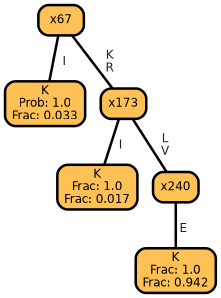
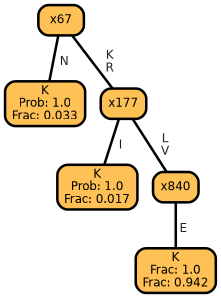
edge "x67" -- "K Prob: 1.0 Frac: 0.033": label " I" -> " N"
node "x173": label "x173" -> "x177"
node "K Frac: 1.0 Frac: 0.017": label "K Frac: 1.0 Frac: 0.017" -> "K Prob: 1.0 Frac: 0.017"
node "x240": label "x240" -> "x840"
